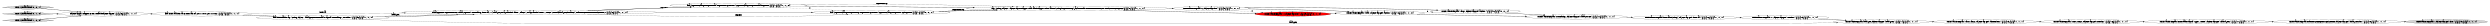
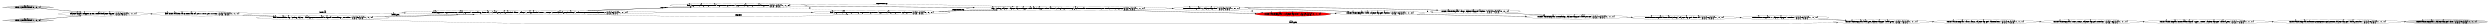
node "testV1Serialization['0', '1', '0']": removed
